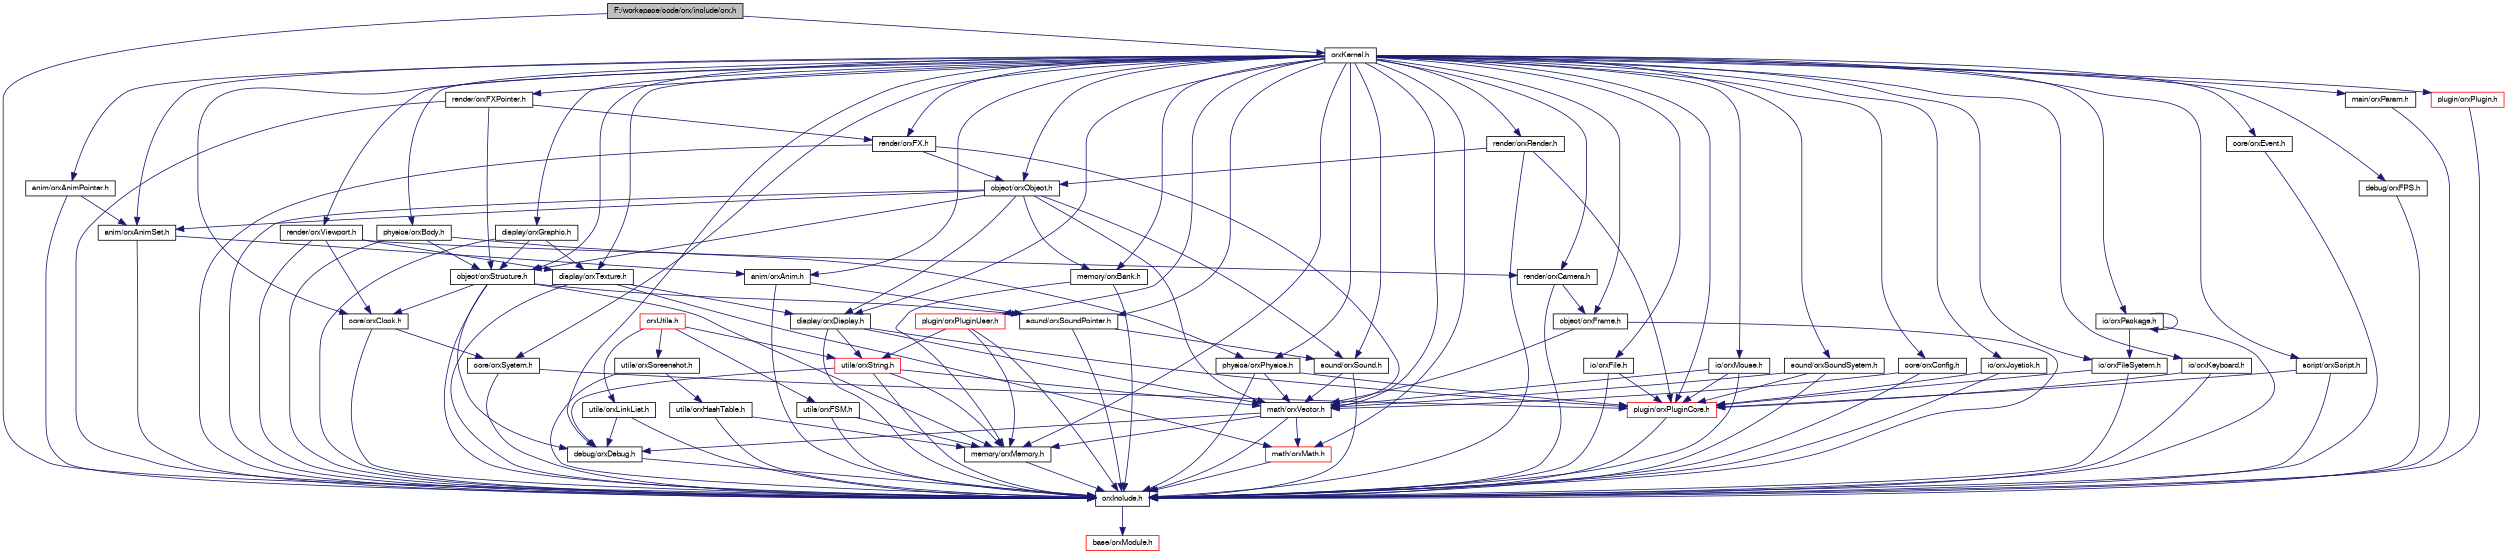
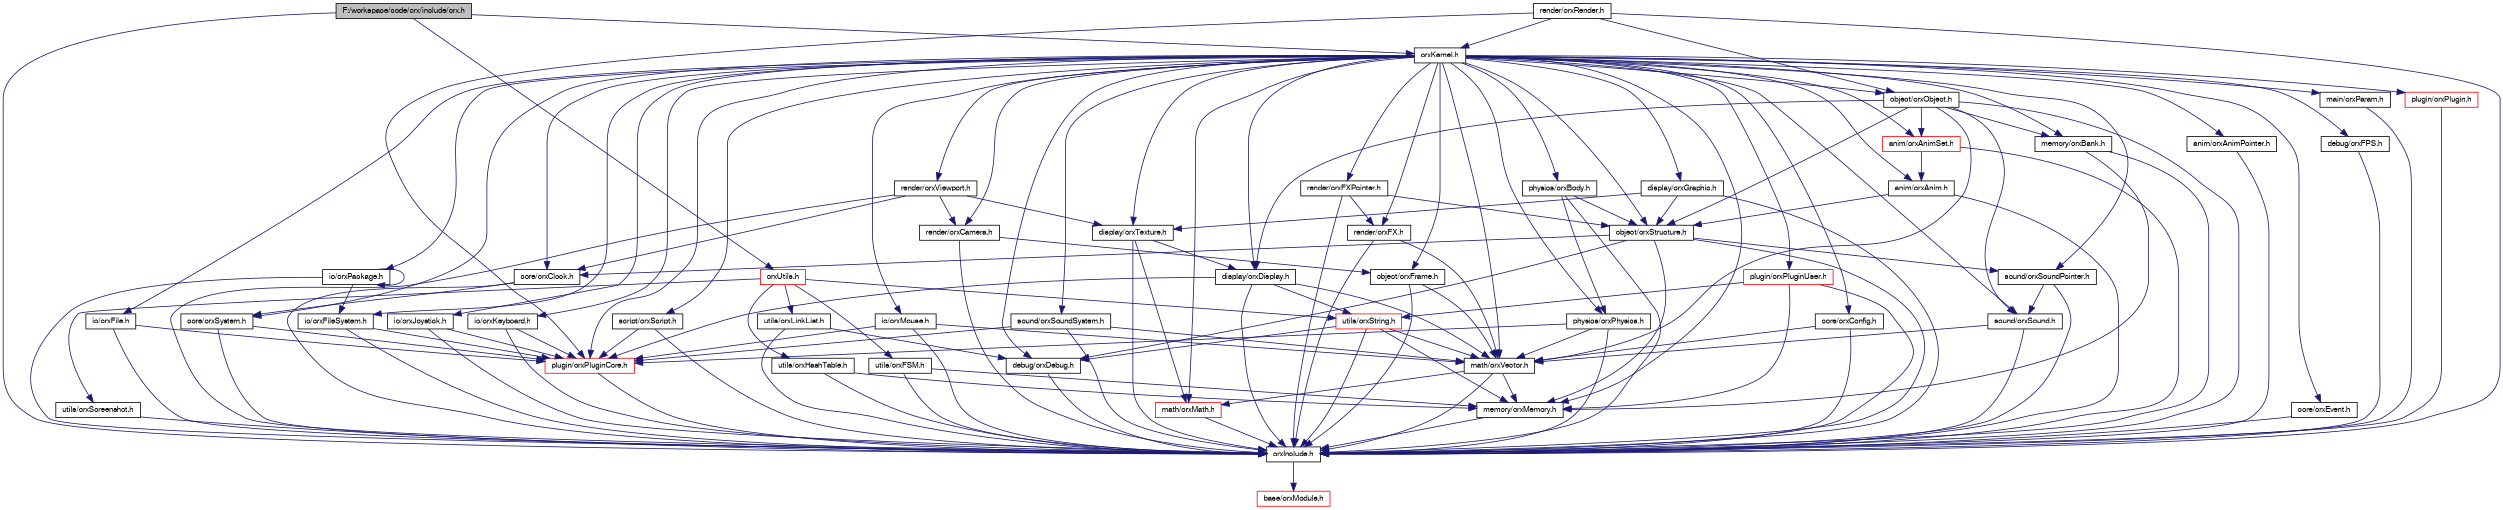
edge "orxKernel.h" -> "render/orxRender.h": reversed
edge "F:/workspace/code/orx/include/orx.h" -> "orxUtils.h": added
edge "render/orxFX.h" -> "object/orxObject.h": removed
edge "anim/orxAnimPointer.h" -> "anim/orxAnimSet.h": removed
node "anim/orxAnimSet.h": color black -> red
edge "anim/orxAnim.h" -> "sound/orxSoundPointer.h": now "anim/orxAnim.h" -> "object/orxStructure.h"
edge "utils/orxScreenshot.h" -> "utils/orxHashTable.h": now "orxUtils.h" -> "utils/orxHashTable.h"
edge "math/orxVector.h" -> "debug/orxDebug.h": removed
